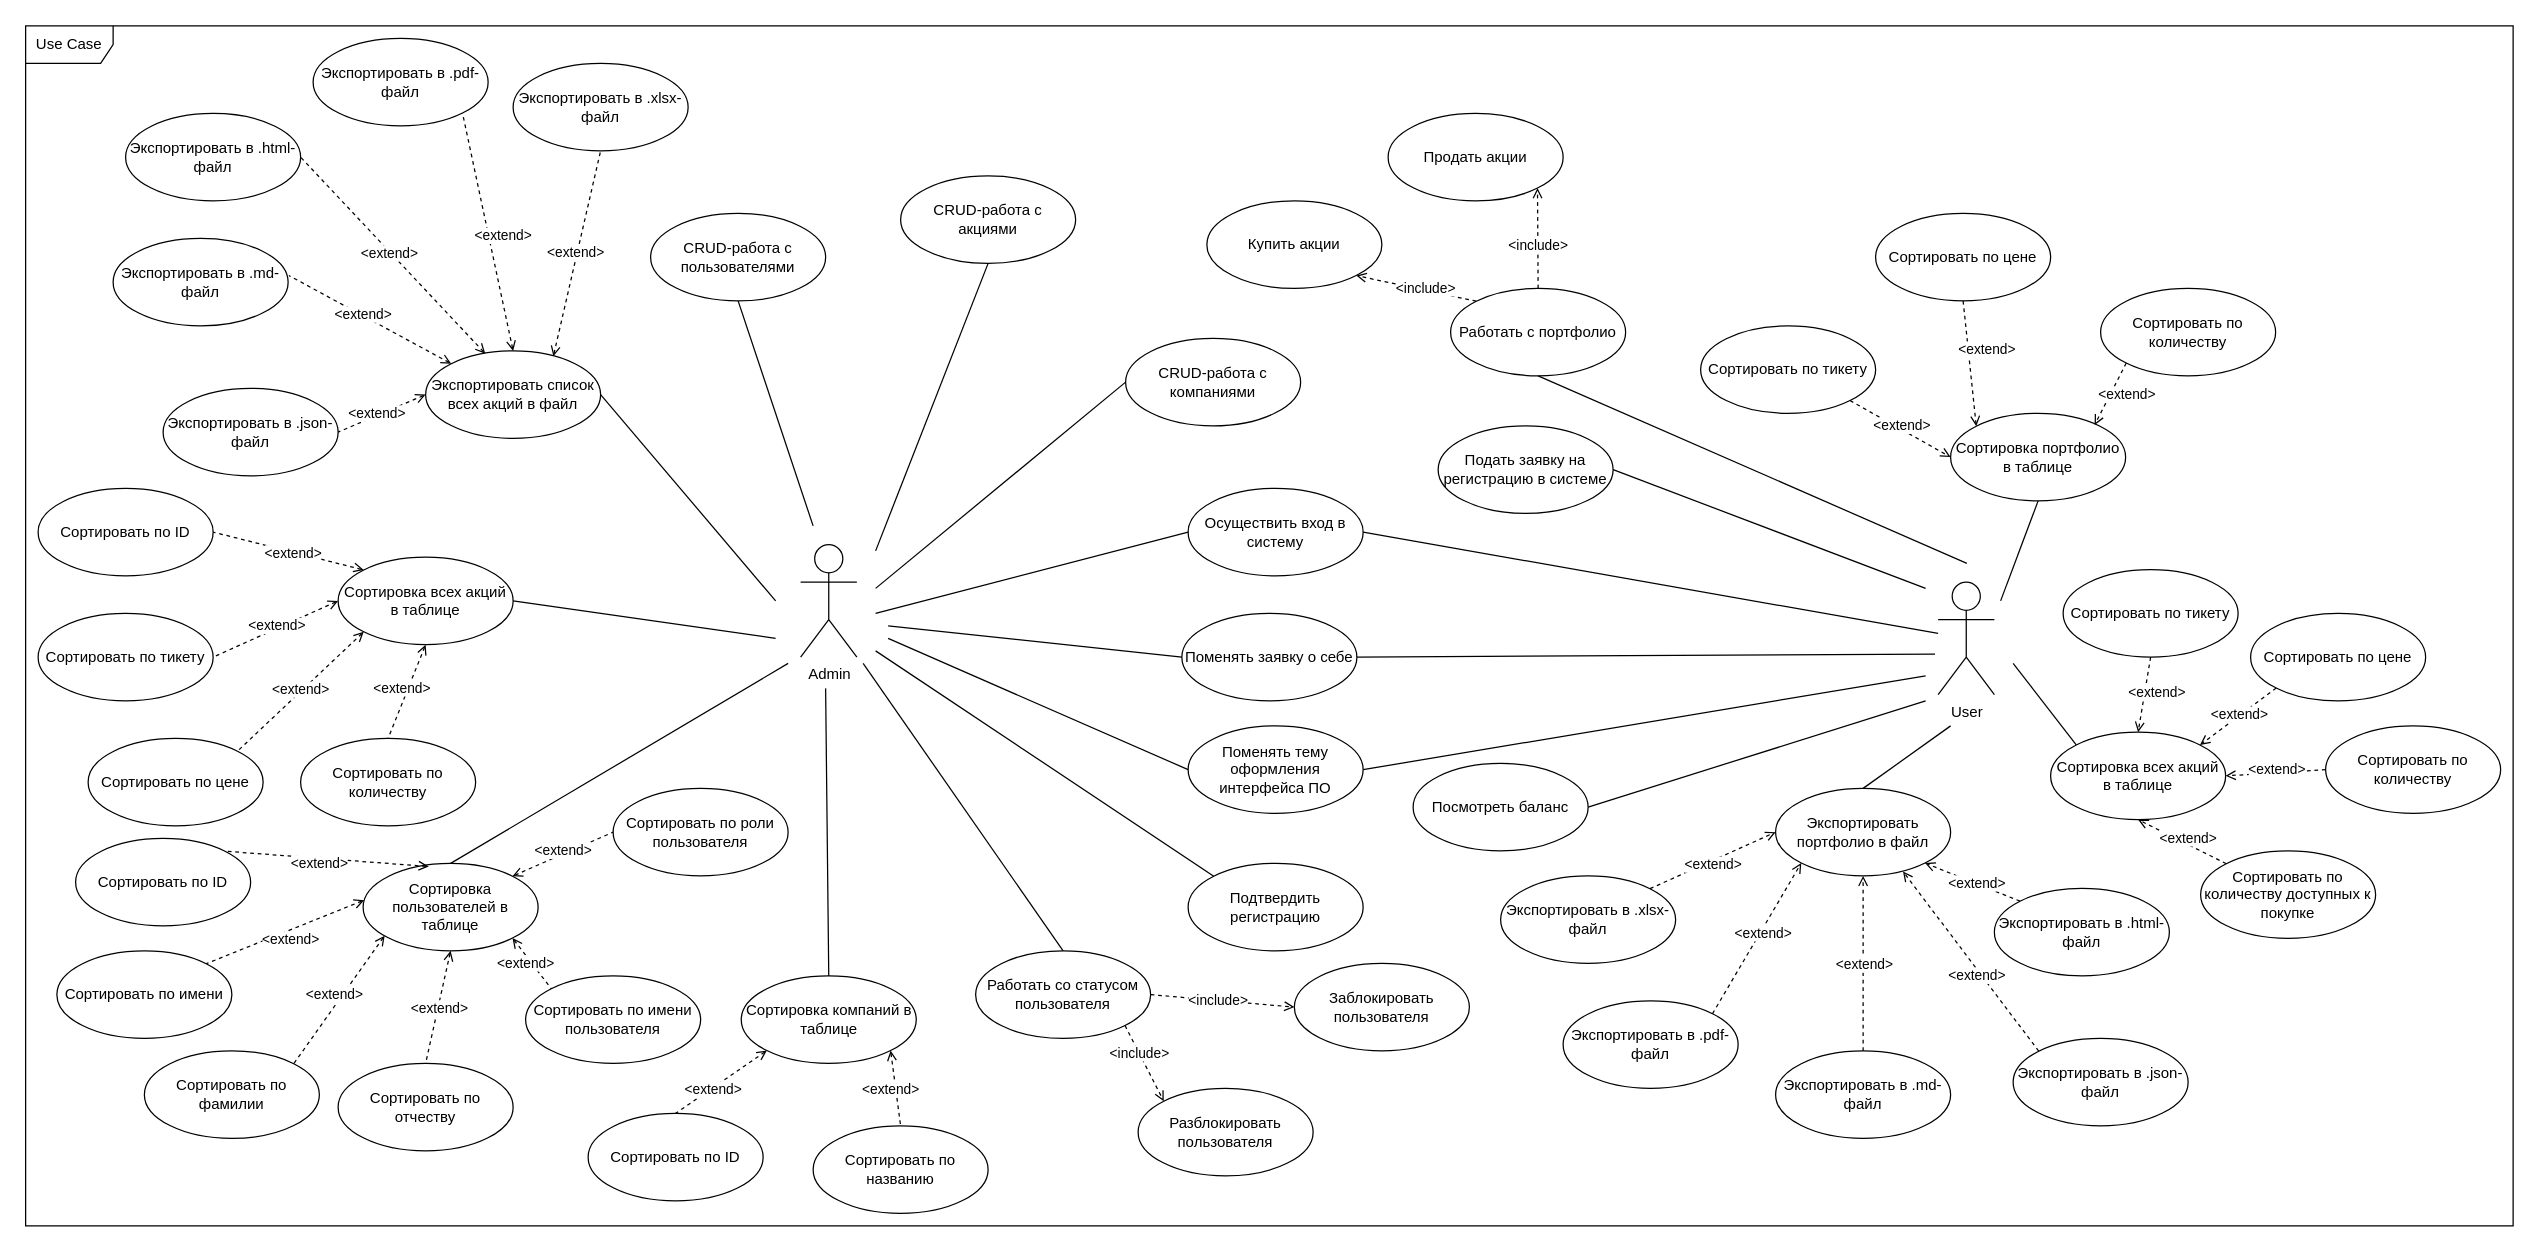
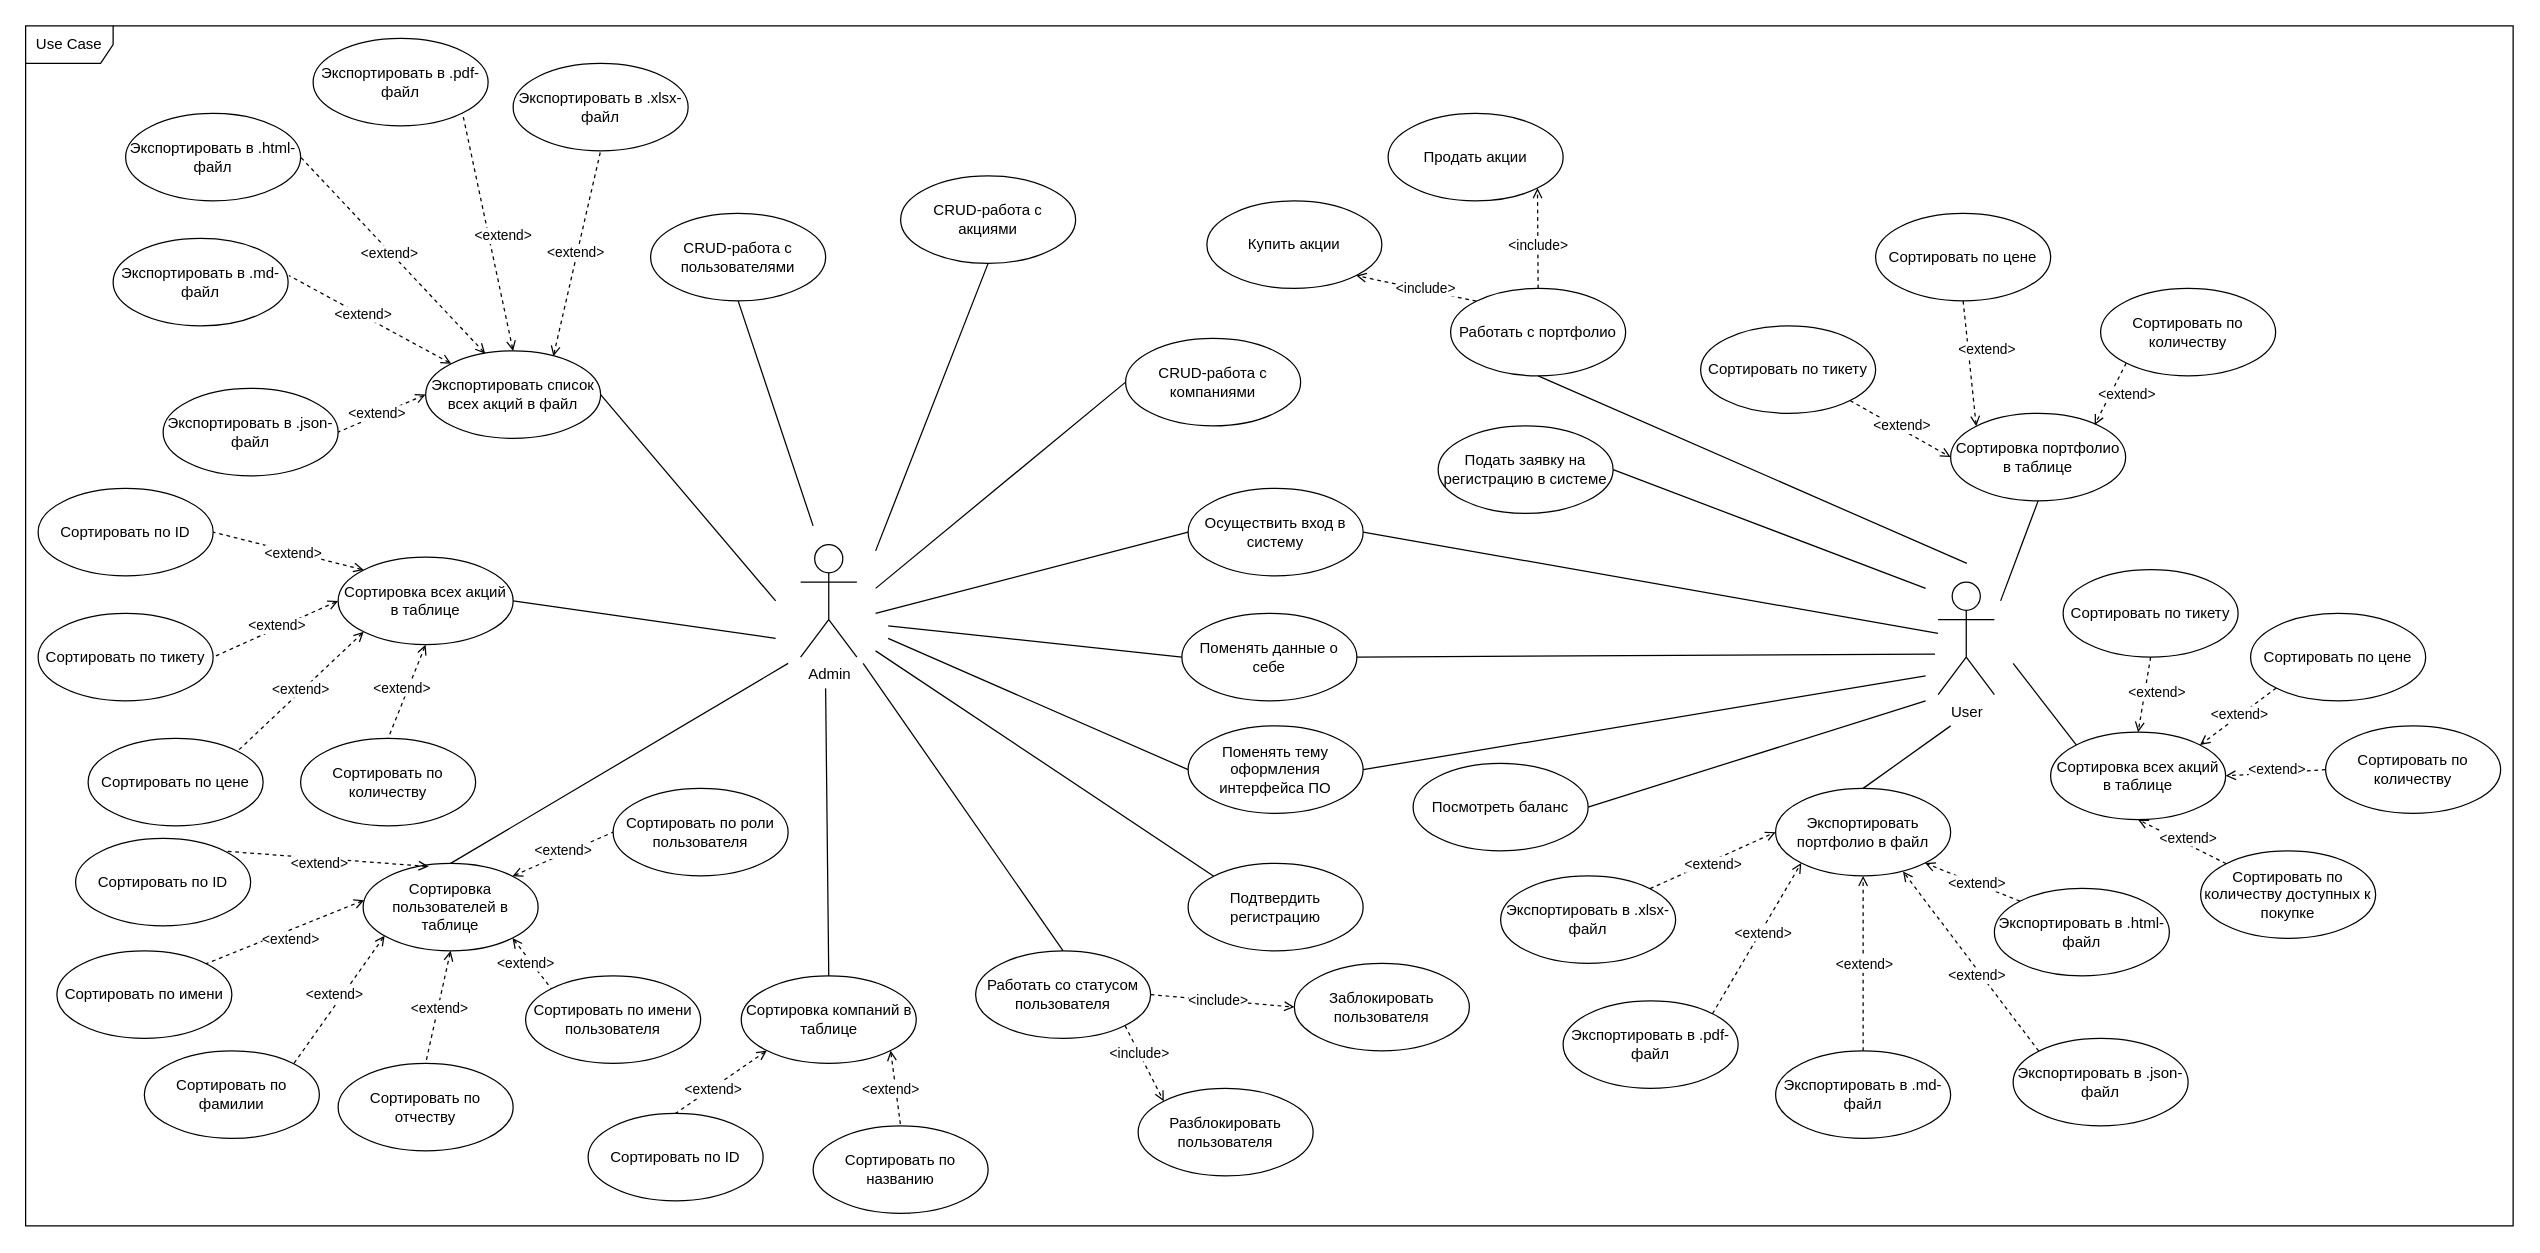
node "Поменять заявку о себе": label "Поменять заявку о себе" -> "Поменять данные о себе"
